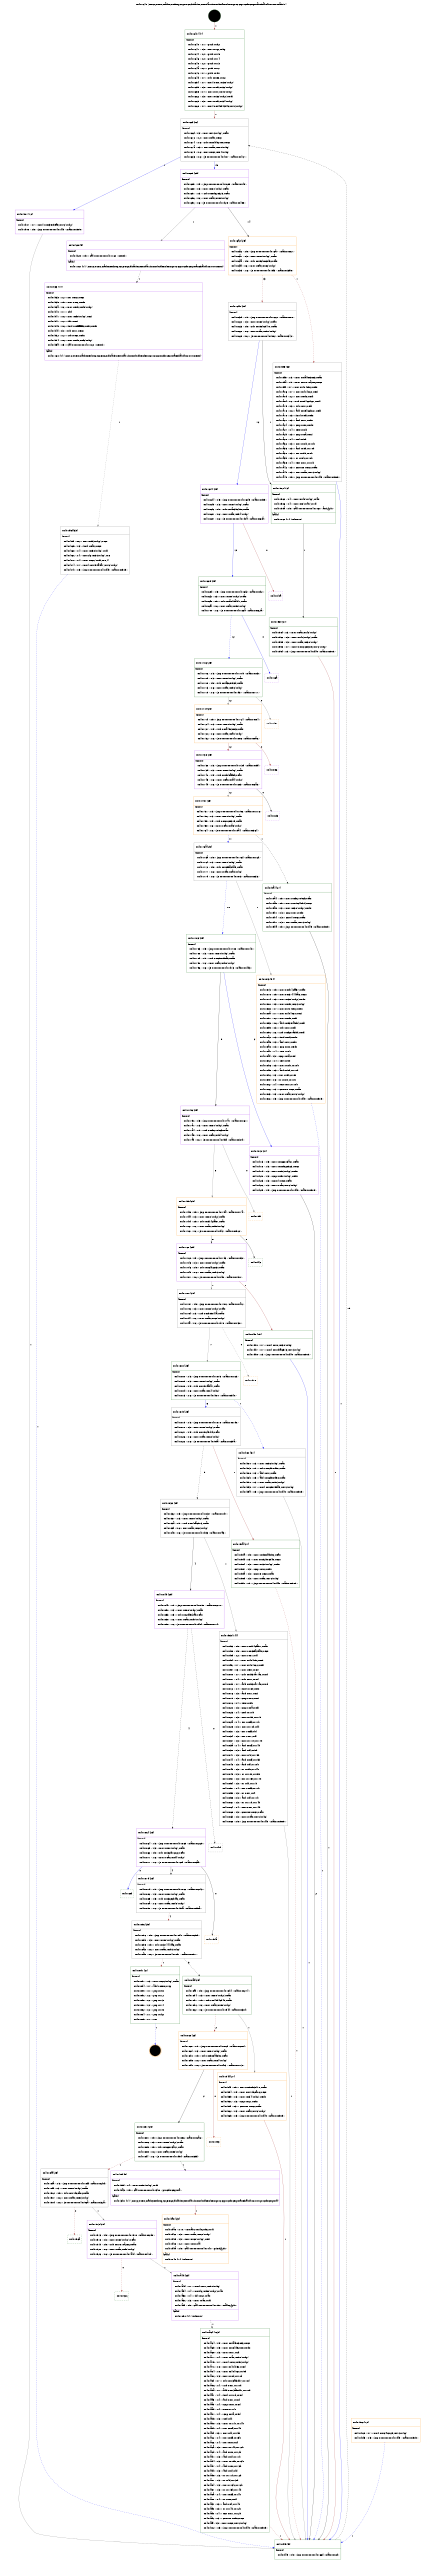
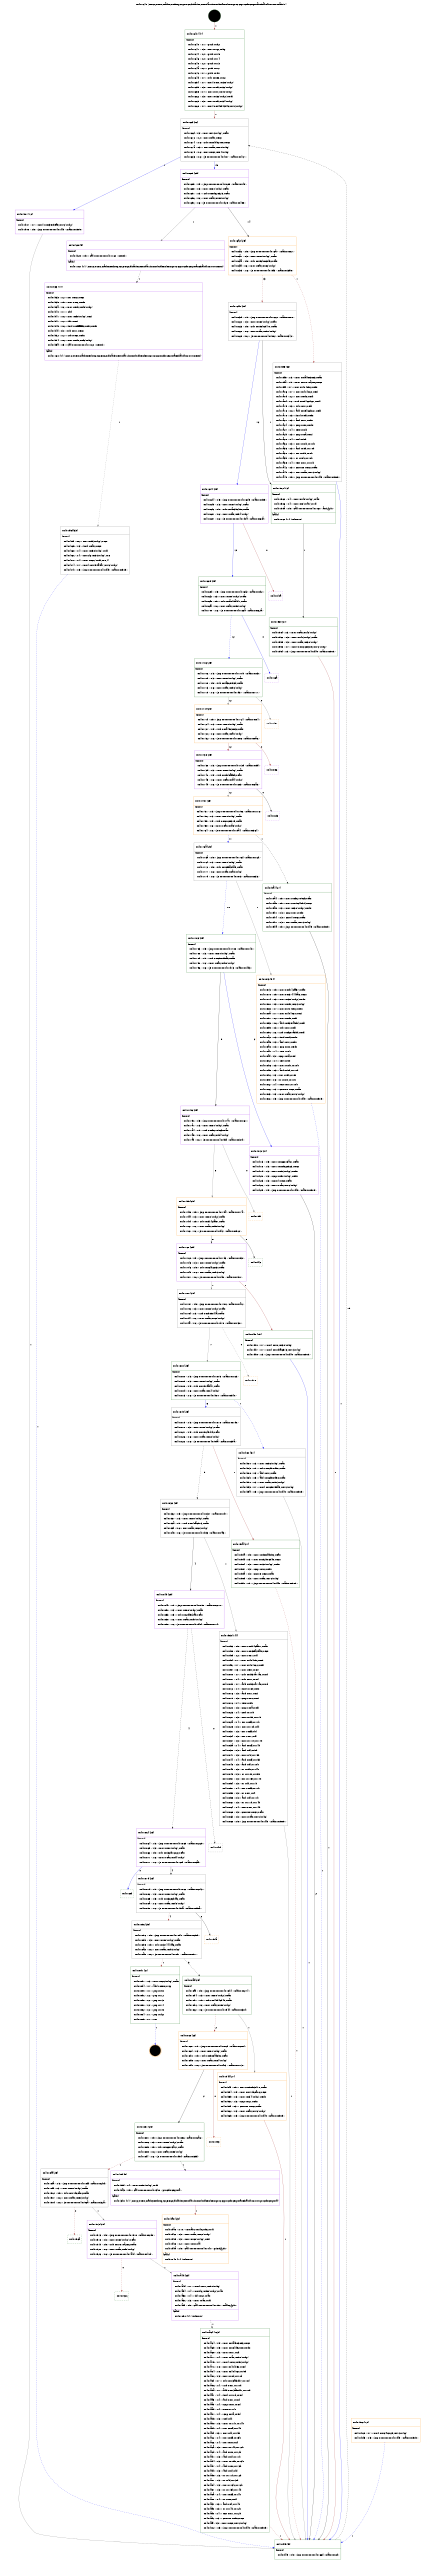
edge "0x401864 [25]" -> "0x401bda": now "0x40187d [25]" -> "0x401bda"
